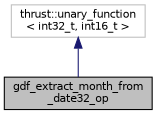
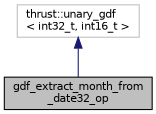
node "thrust::unary_function < int32_t, int16_t >": label "thrust::unary_function < int32_t, int16_t >" -> "thrust::unary_gdf < int32_t, int16_t >"
